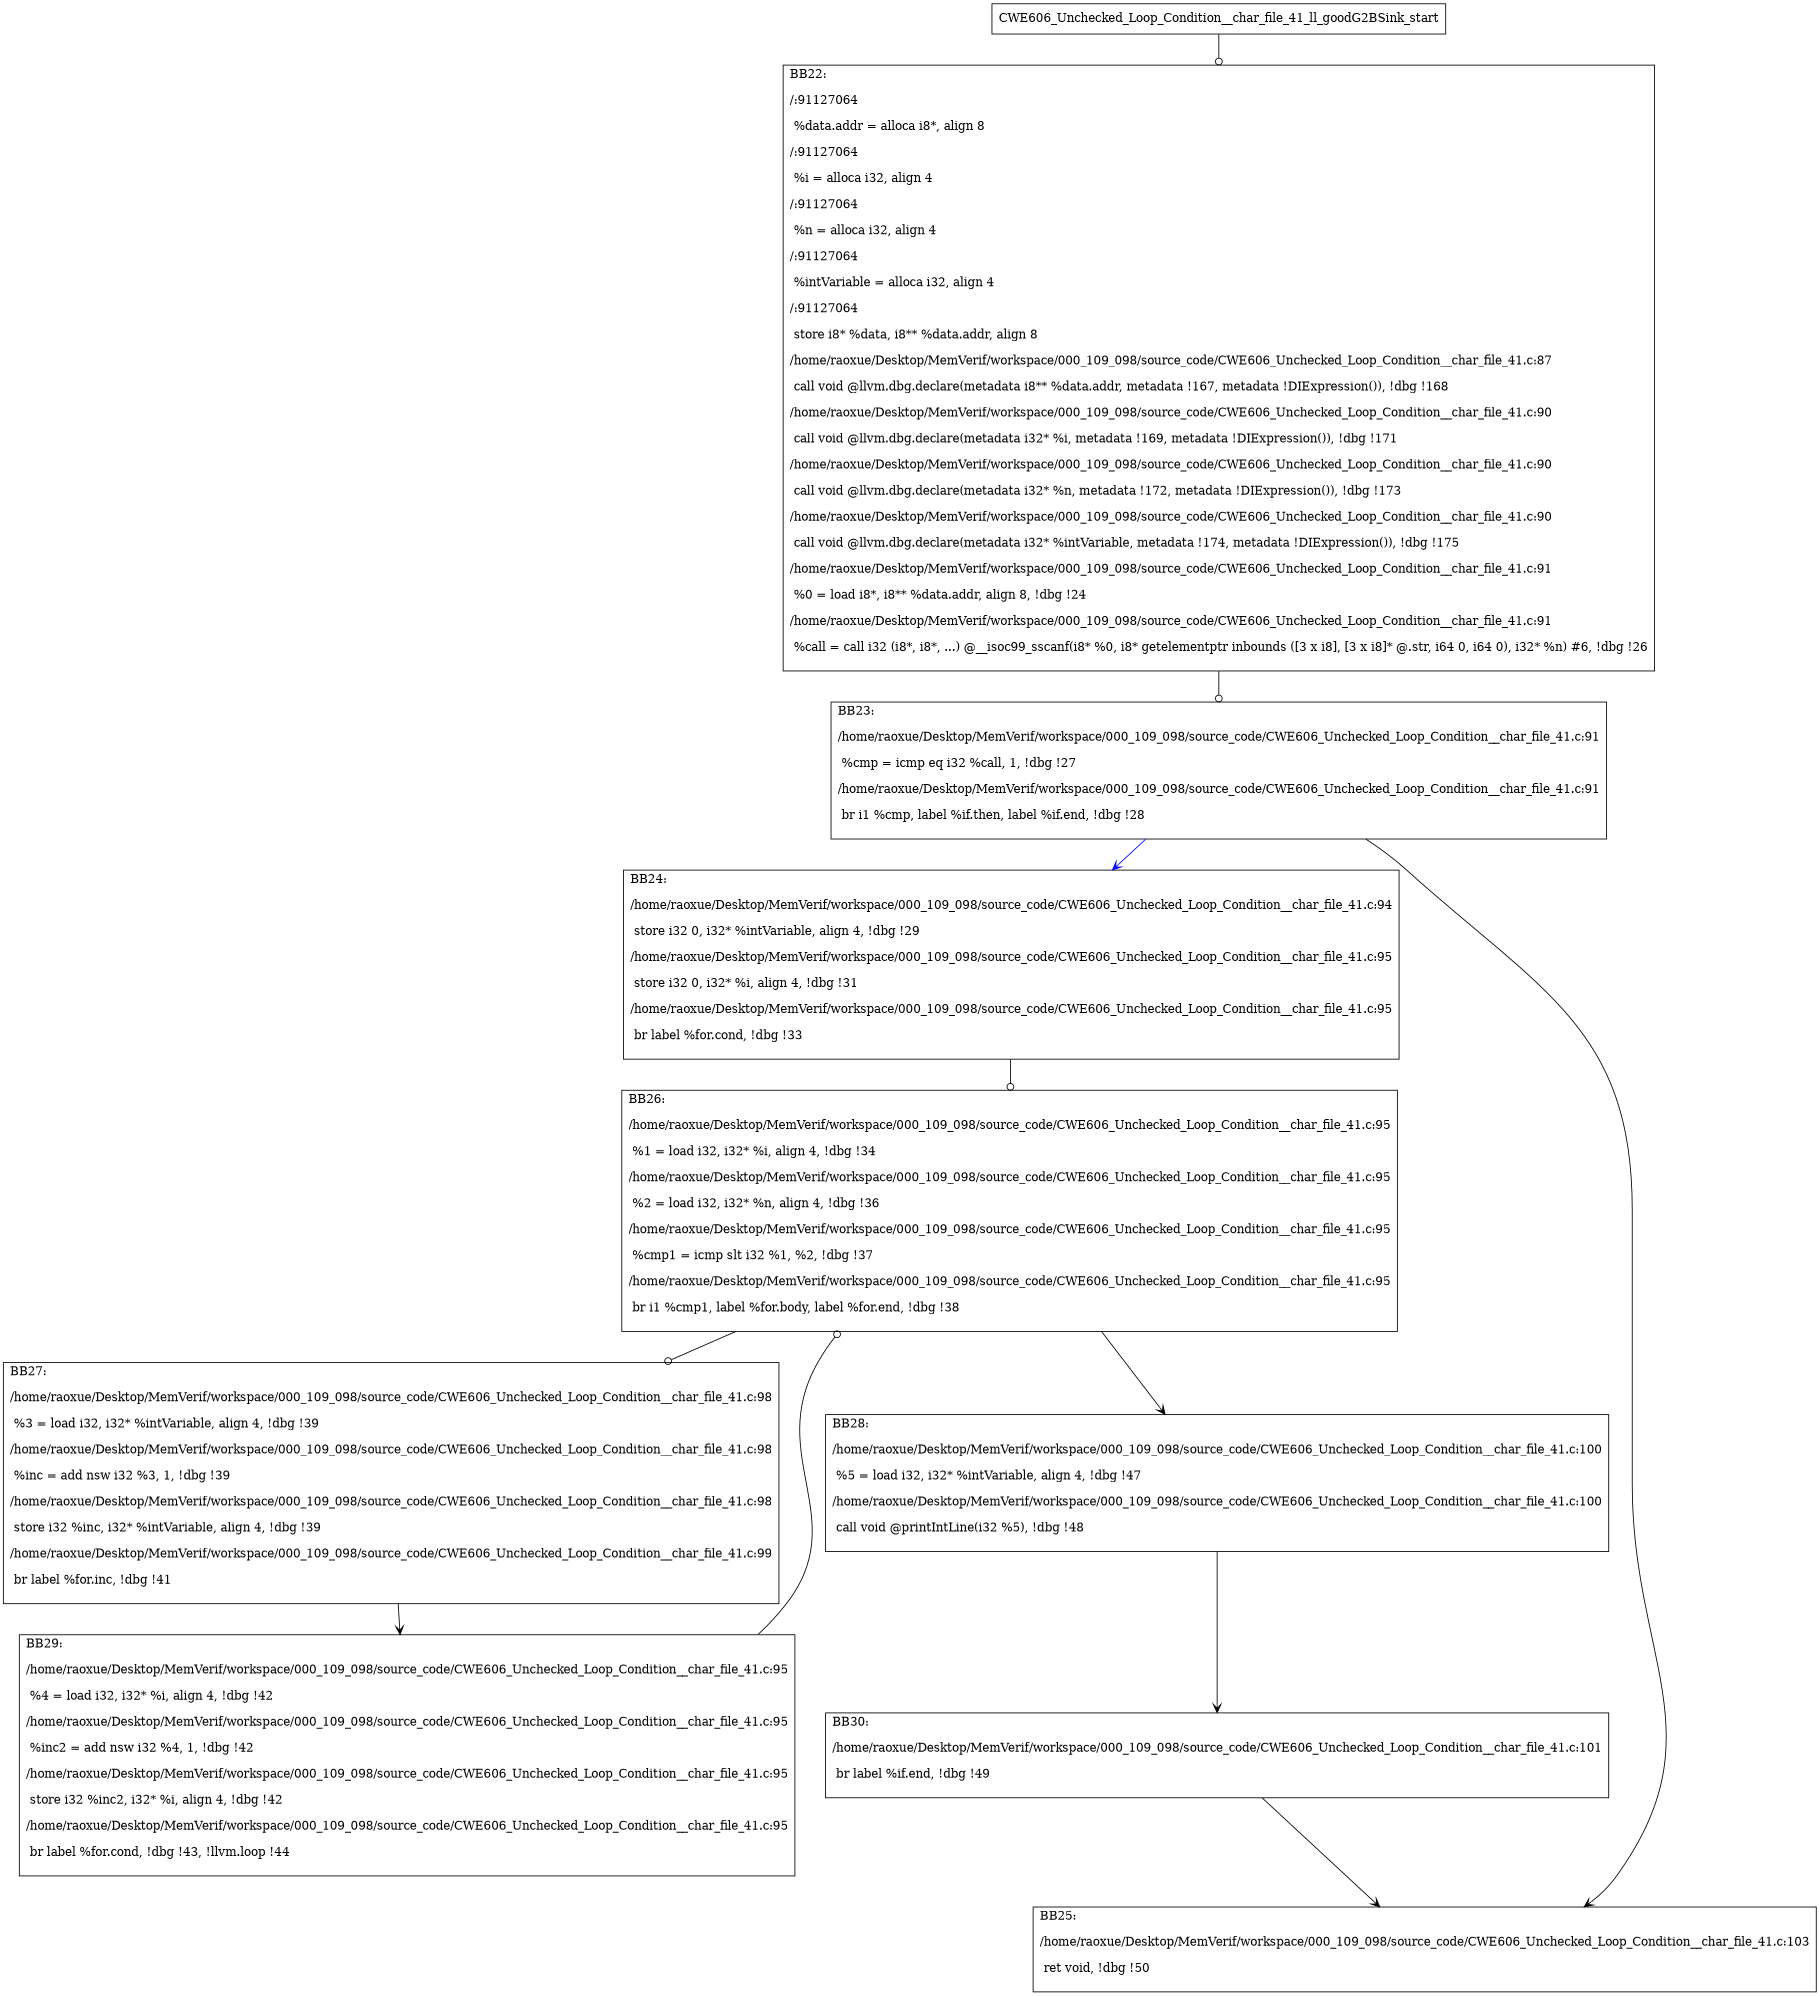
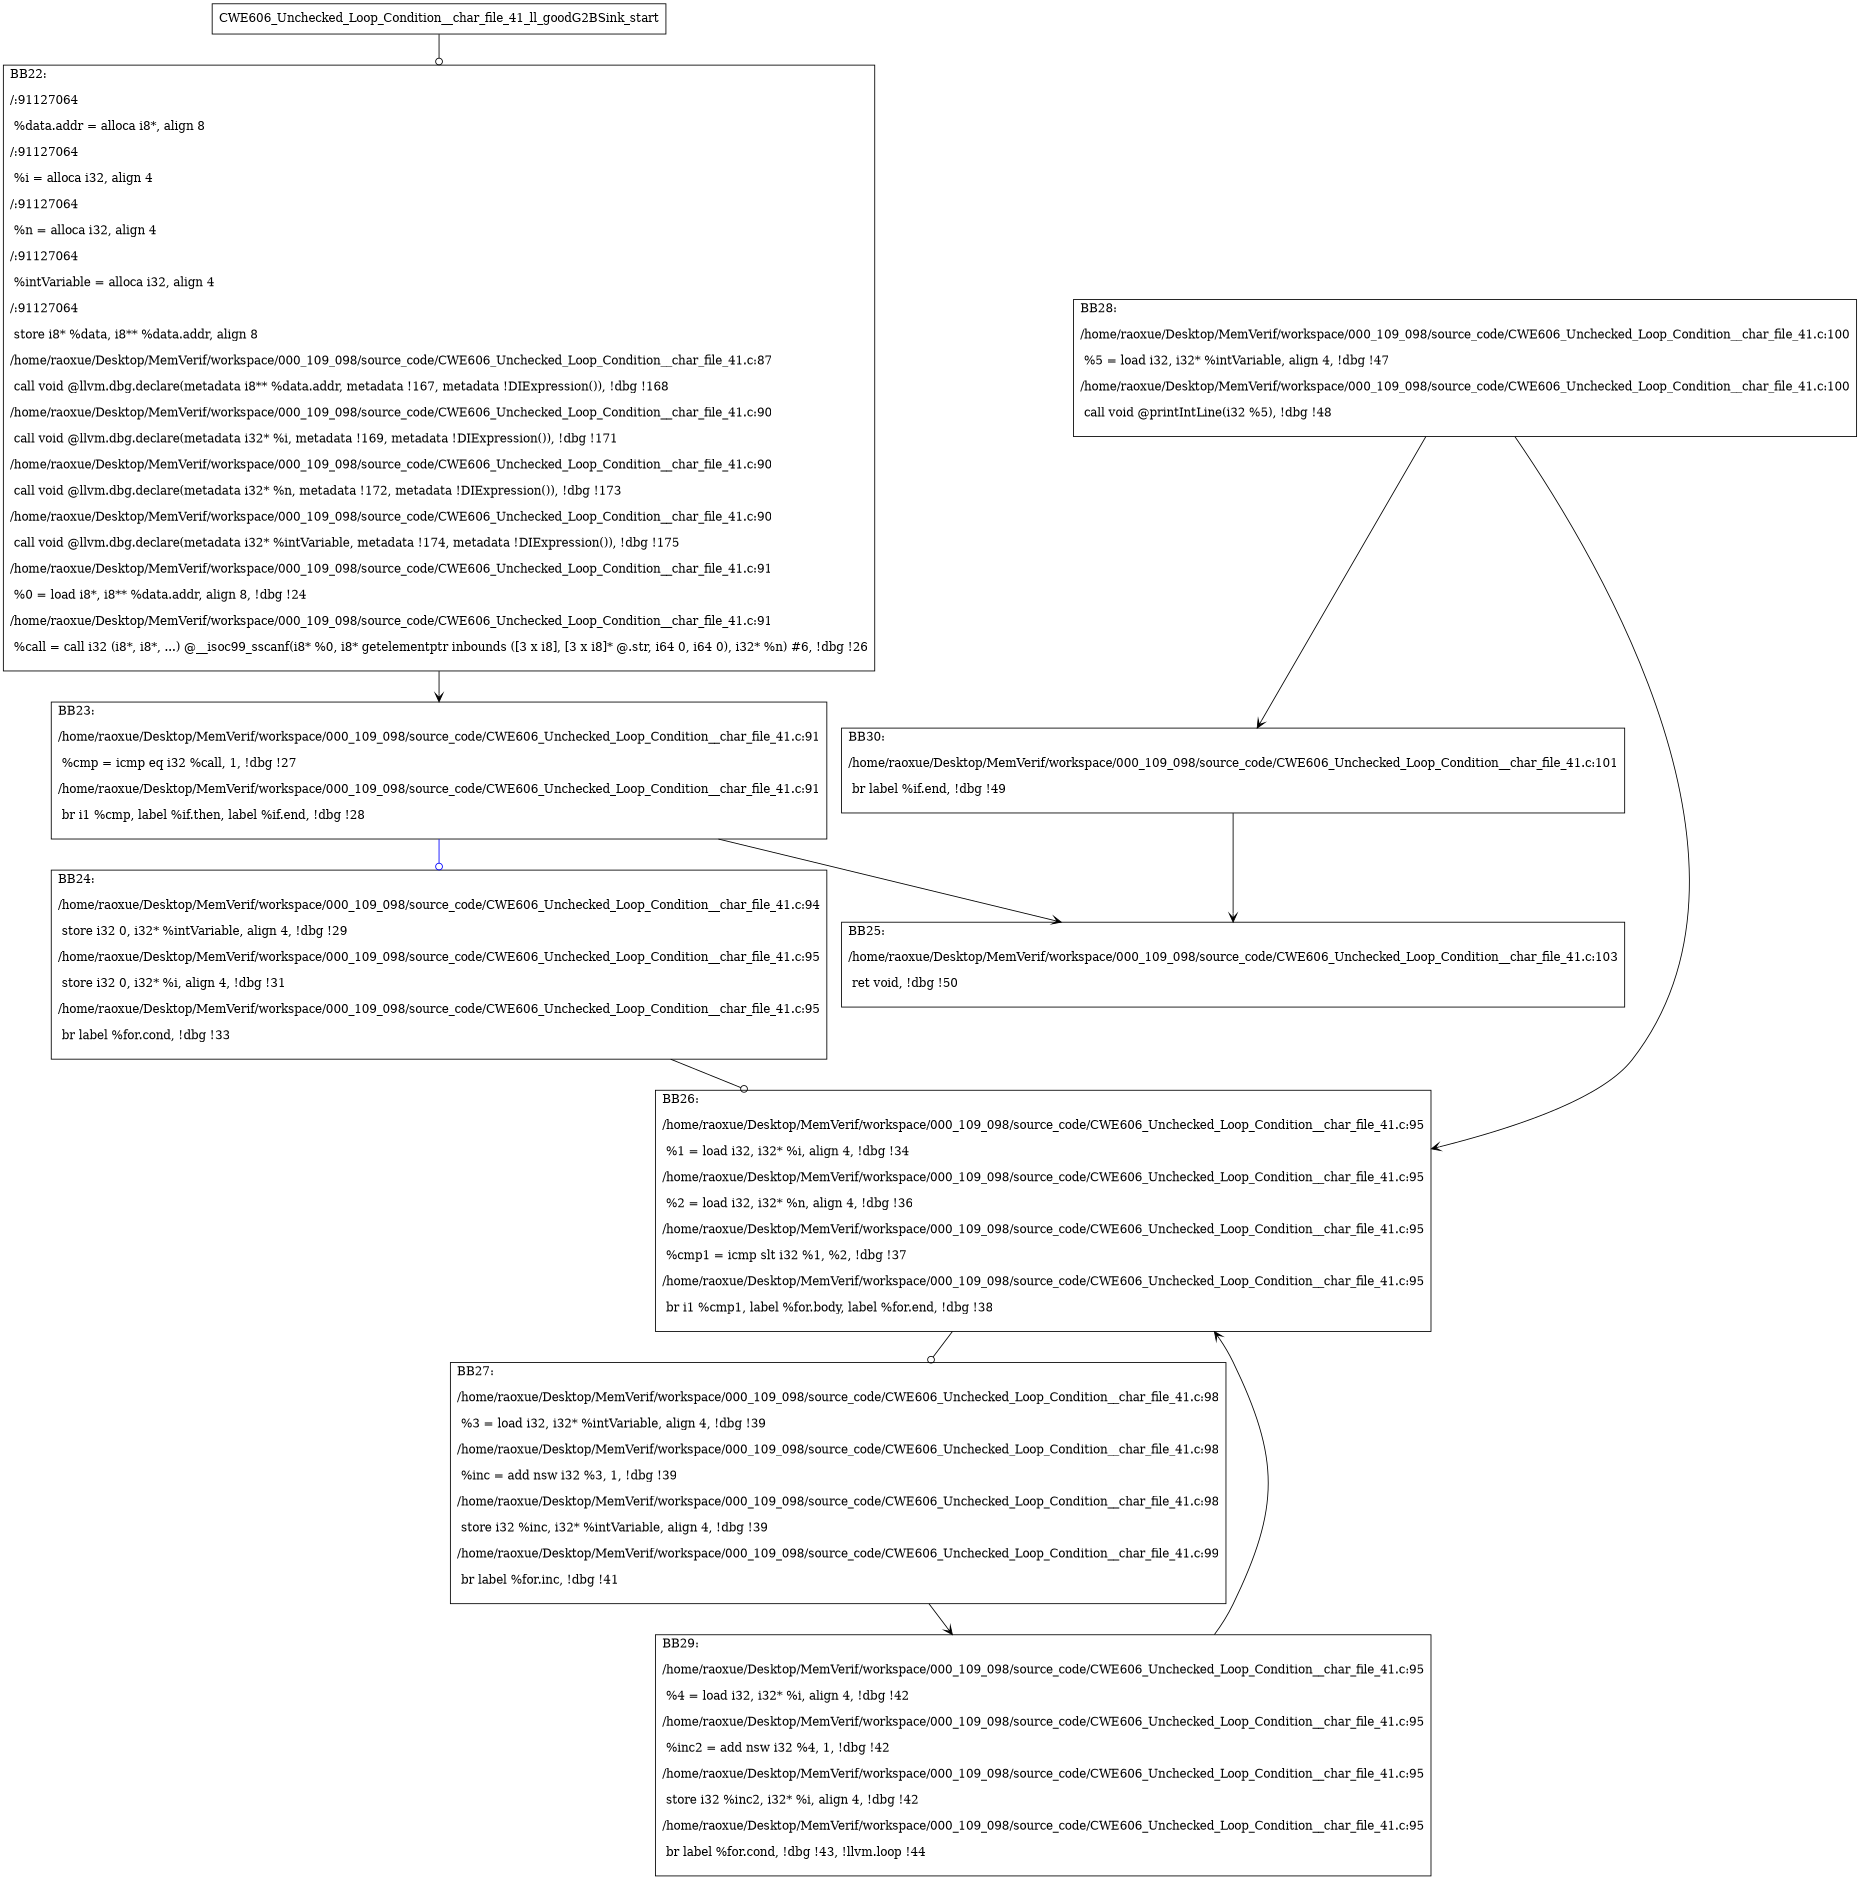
edge "BB22:" -> "BB23:": arrowhead odot -> vee
edge "BB23:" -> "BB24:": arrowhead vee -> odot
edge "BB26:" -> "BB28:": reversed
edge "BB29:" -> "BB26:": arrowhead odot -> vee
